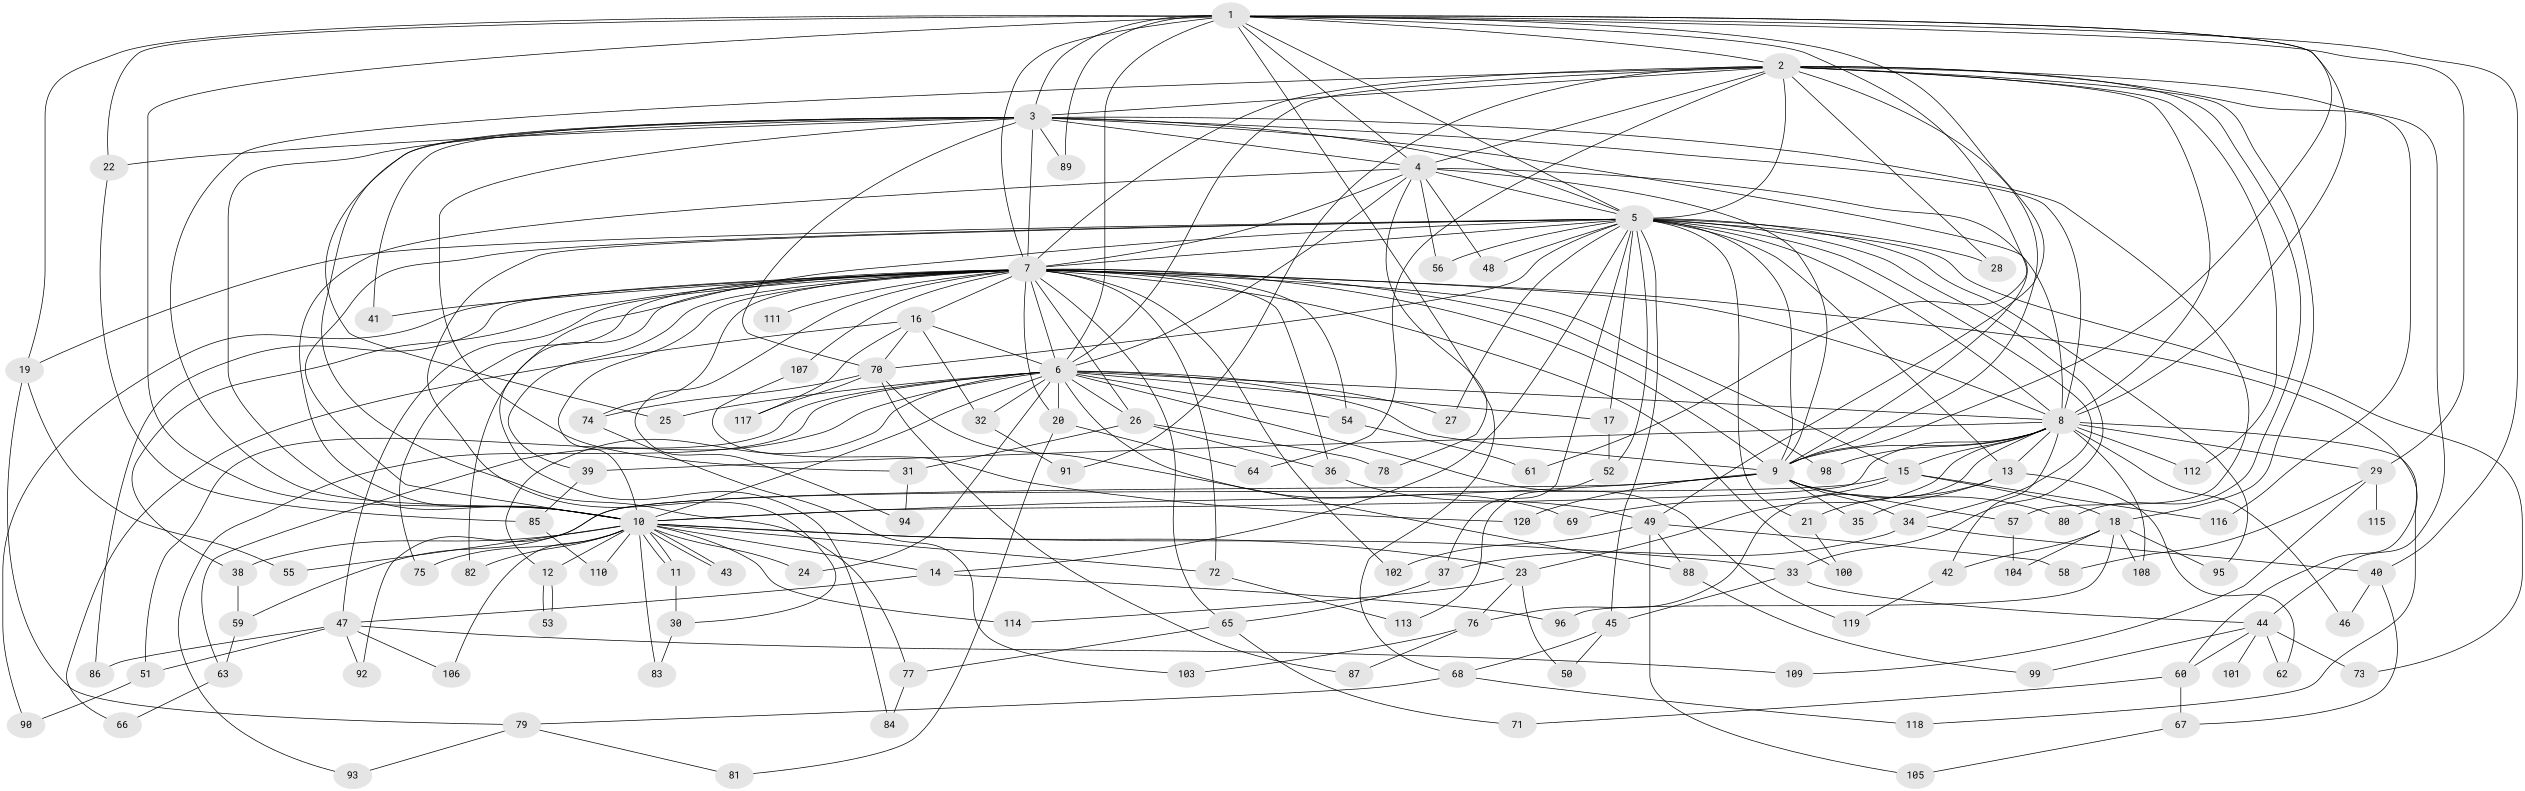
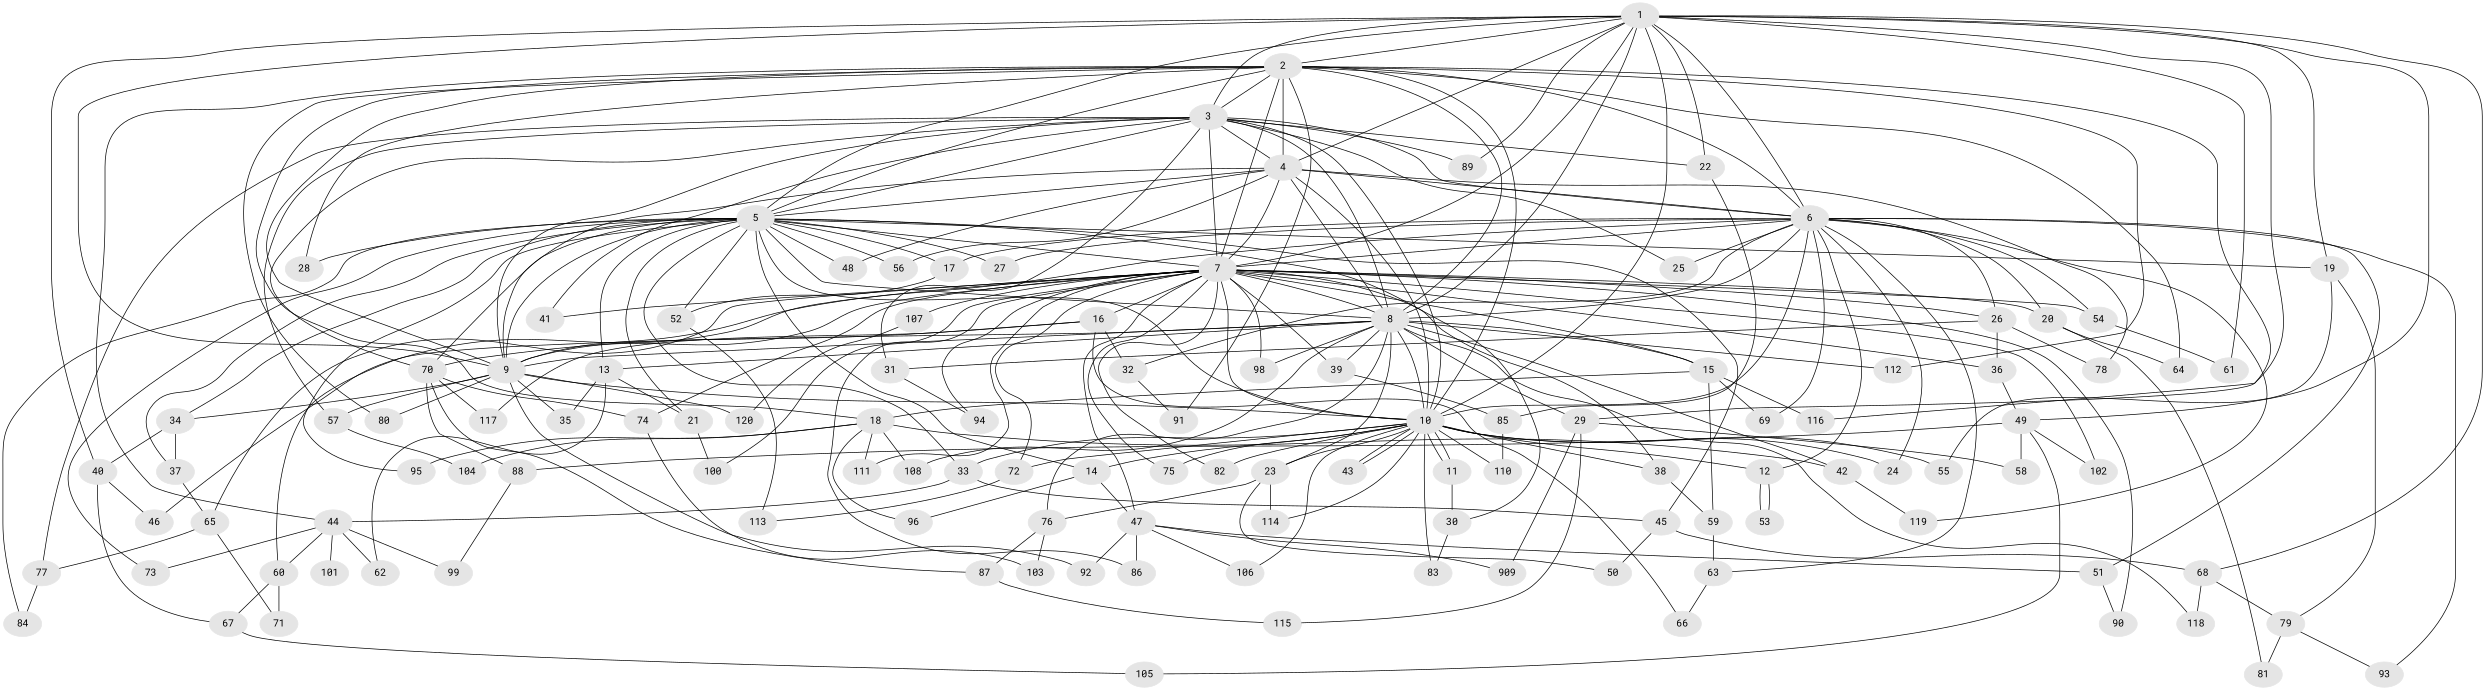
edge "16" -- "6": now "3" -- "6"
edge "18" -- "111": added
edge "87" -- "115": added
node "109": label "109" -> "909"
